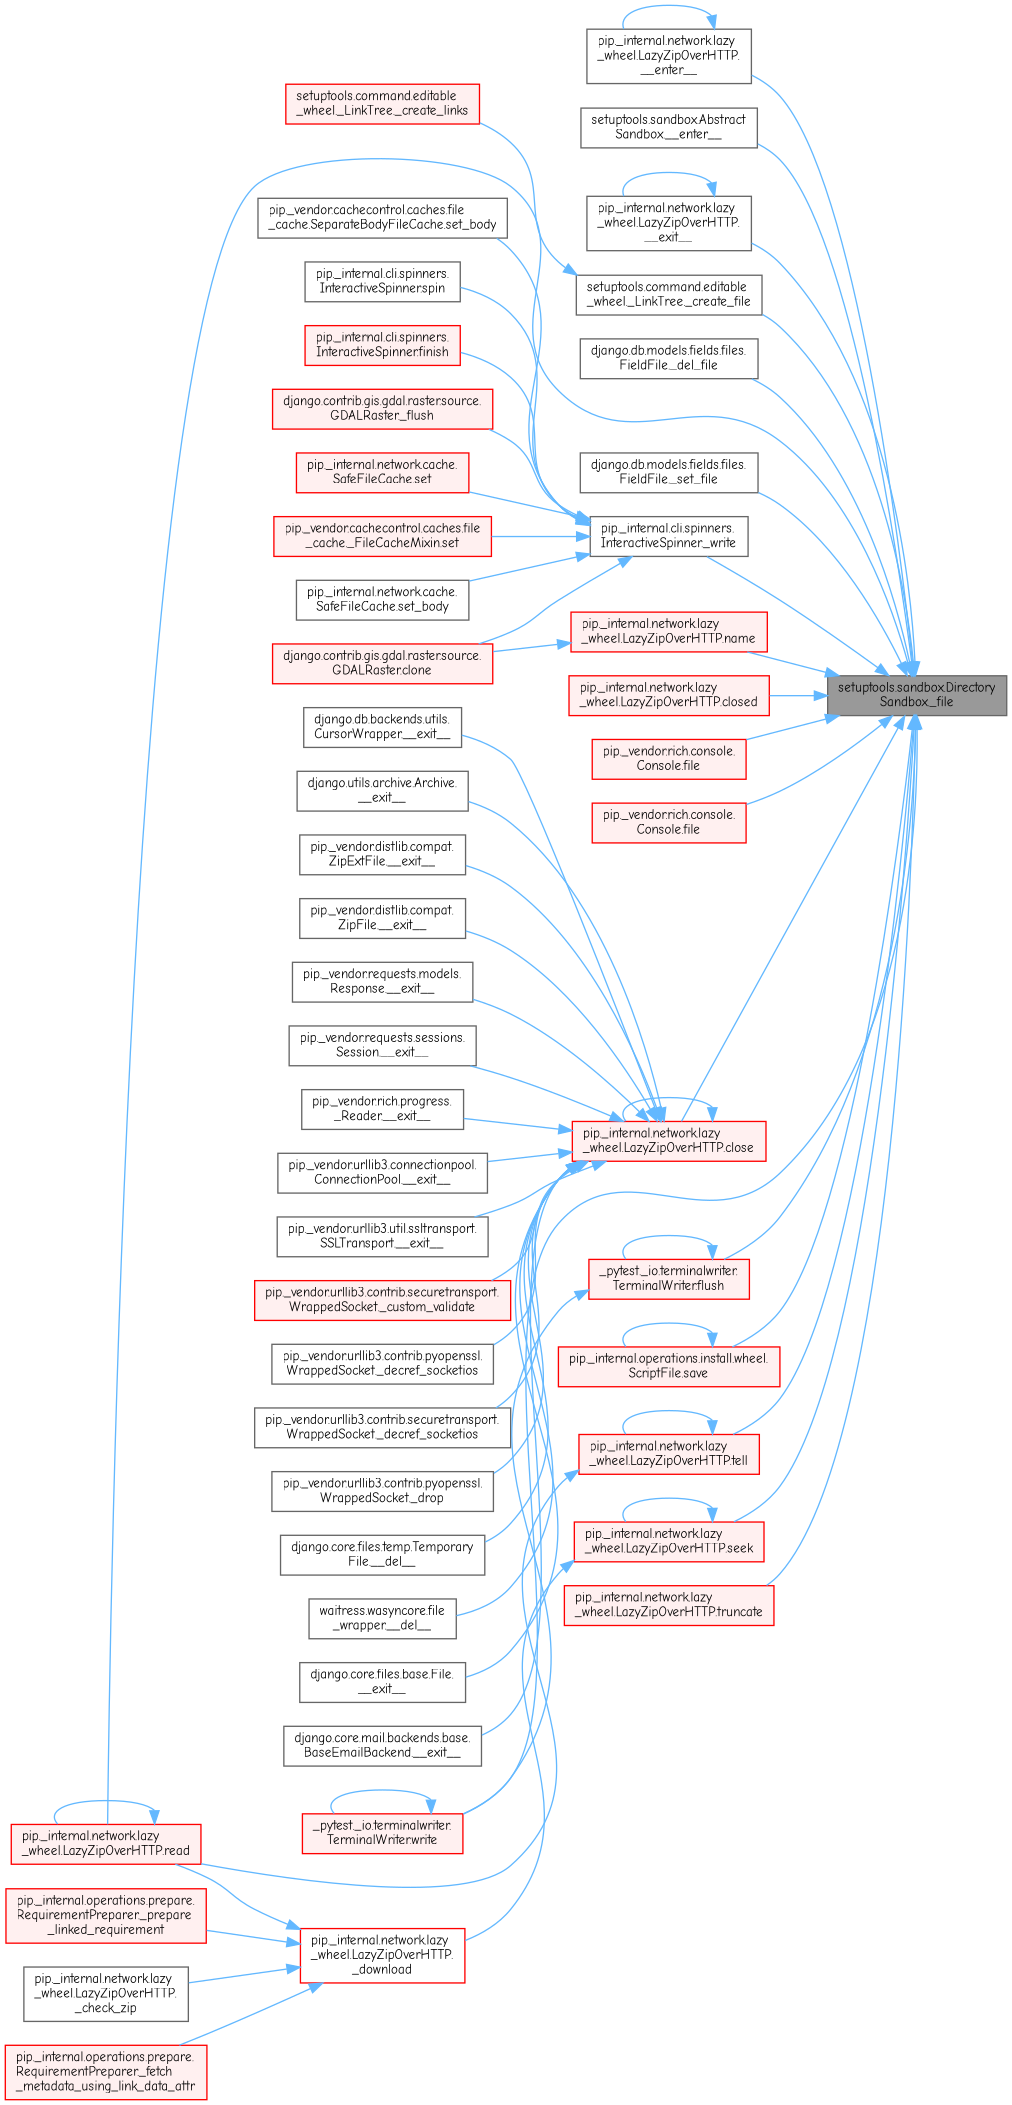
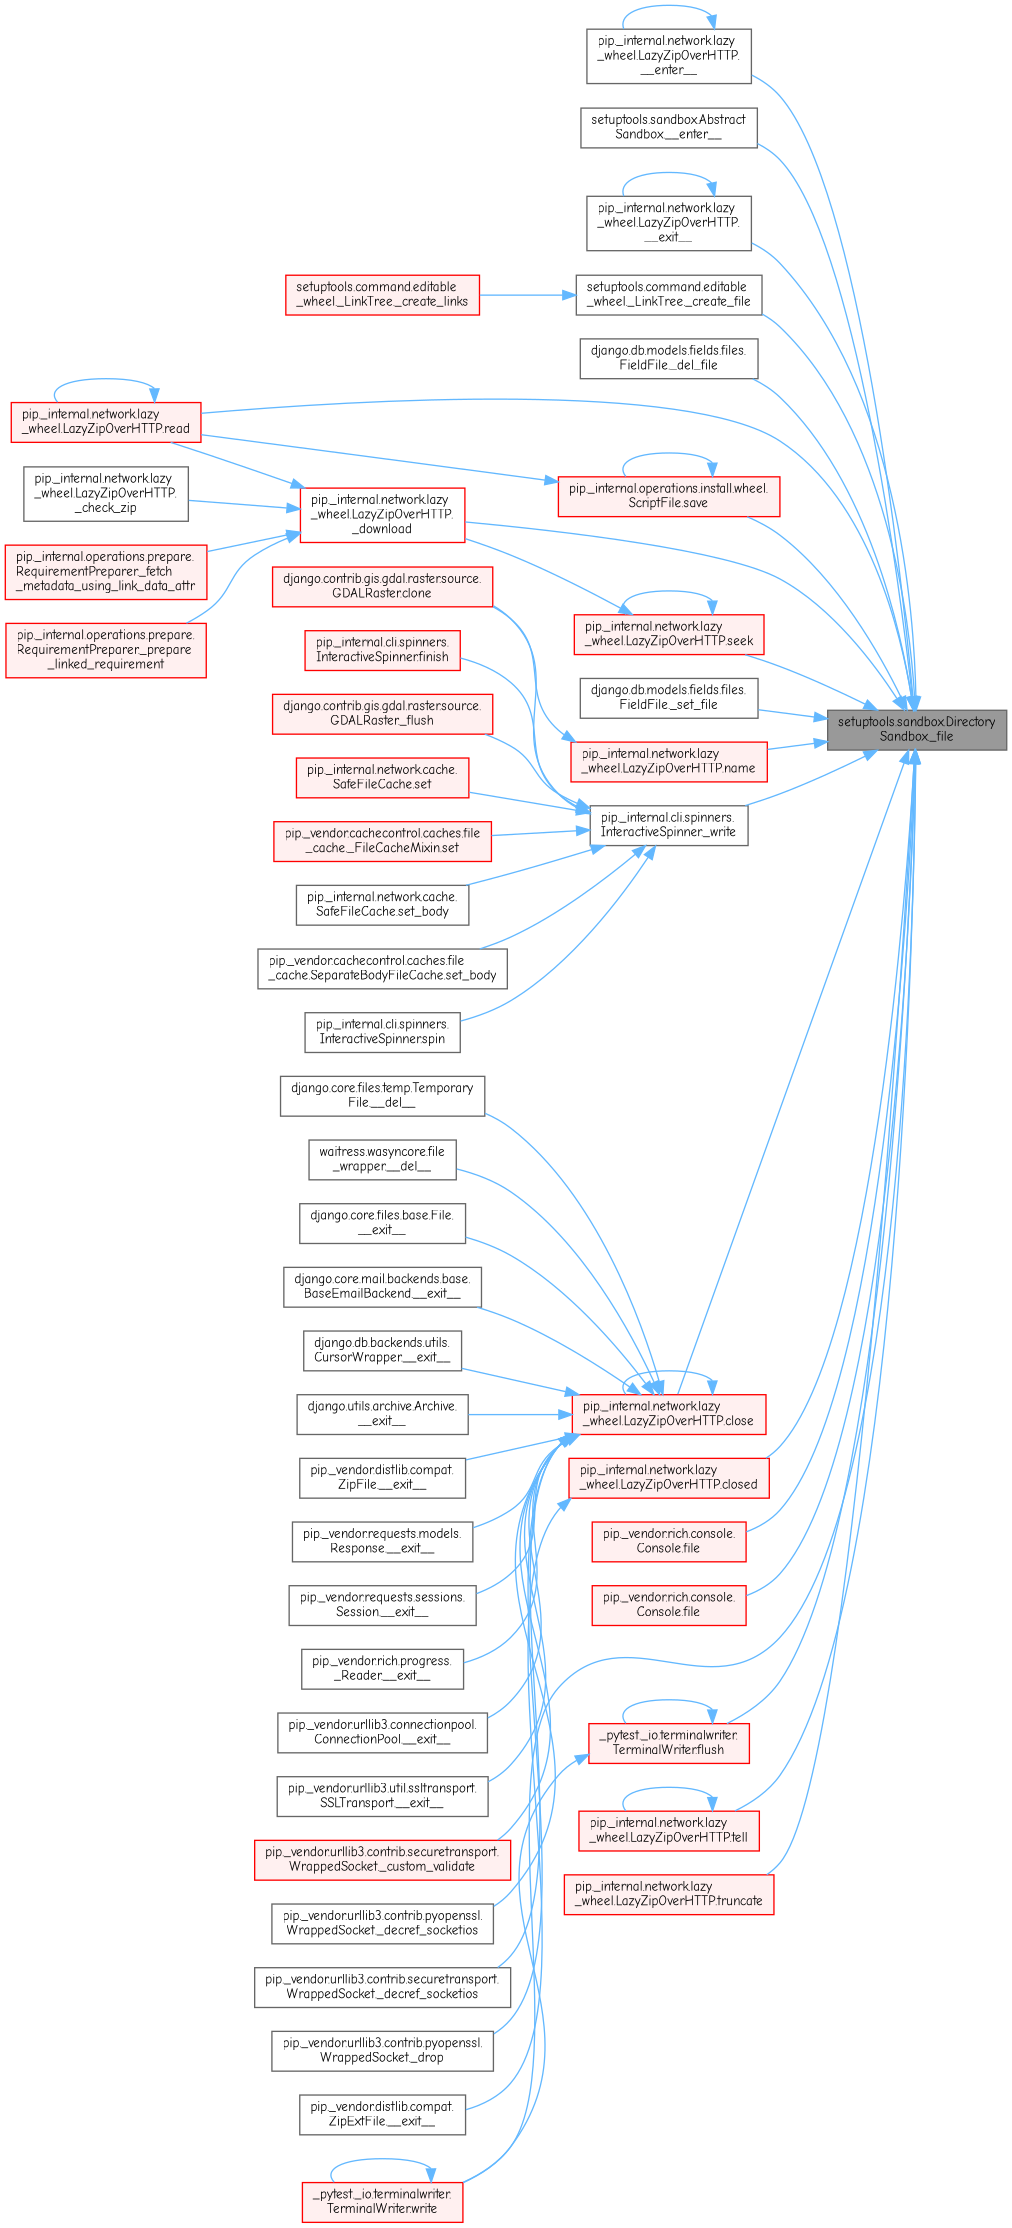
edge "pip._internal.network.lazy _wheel.LazyZipOverHTTP. _download" -> "setuptools.sandbox.Directory Sandbox._file": added
edge "pip._vendor.distlib.compat. ZipExtFile.__exit__" -> "pip._internal.network.lazy _wheel.LazyZipOverHTTP.close": now "pip._vendor.distlib.compat. ZipExtFile.__exit__" -> "pip._internal.network.lazy _wheel.LazyZipOverHTTP.closed"
edge "pip._internal.network.lazy _wheel.LazyZipOverHTTP.read" -> "pip._internal.network.lazy _wheel.LazyZipOverHTTP.tell": now "pip._internal.network.lazy _wheel.LazyZipOverHTTP.read" -> "pip._internal.operations.install.wheel. ScriptFile.save"
